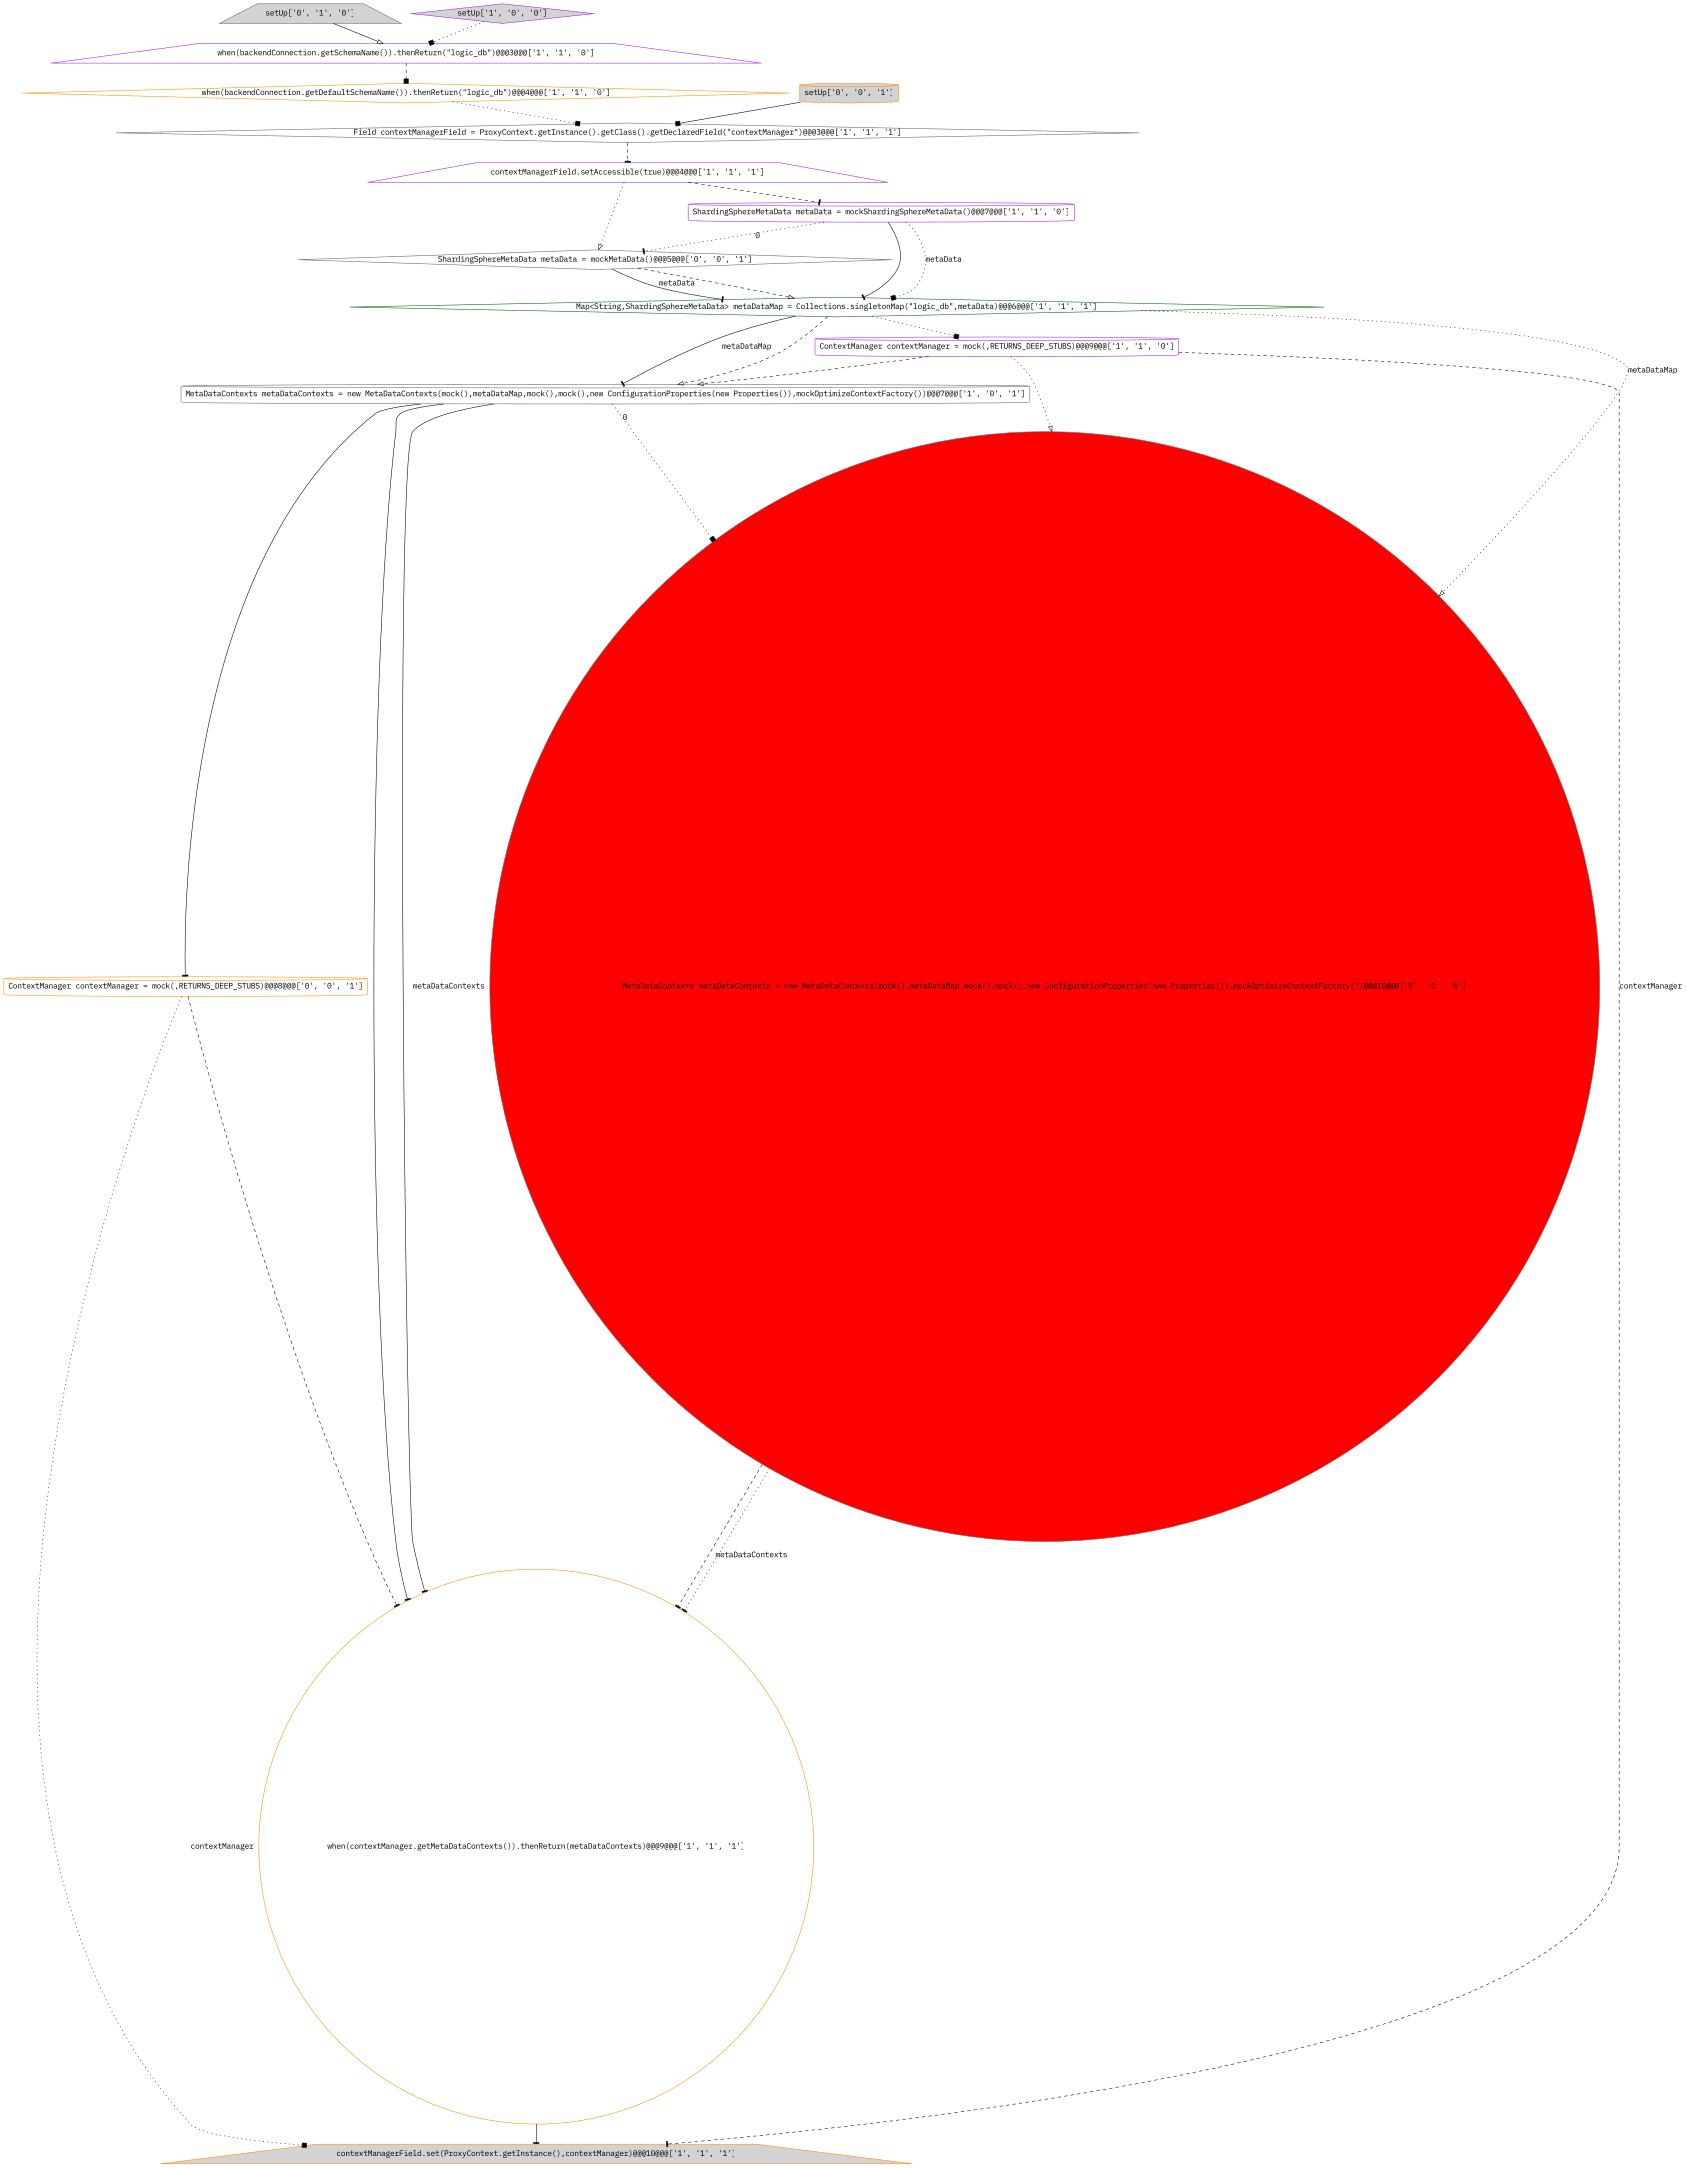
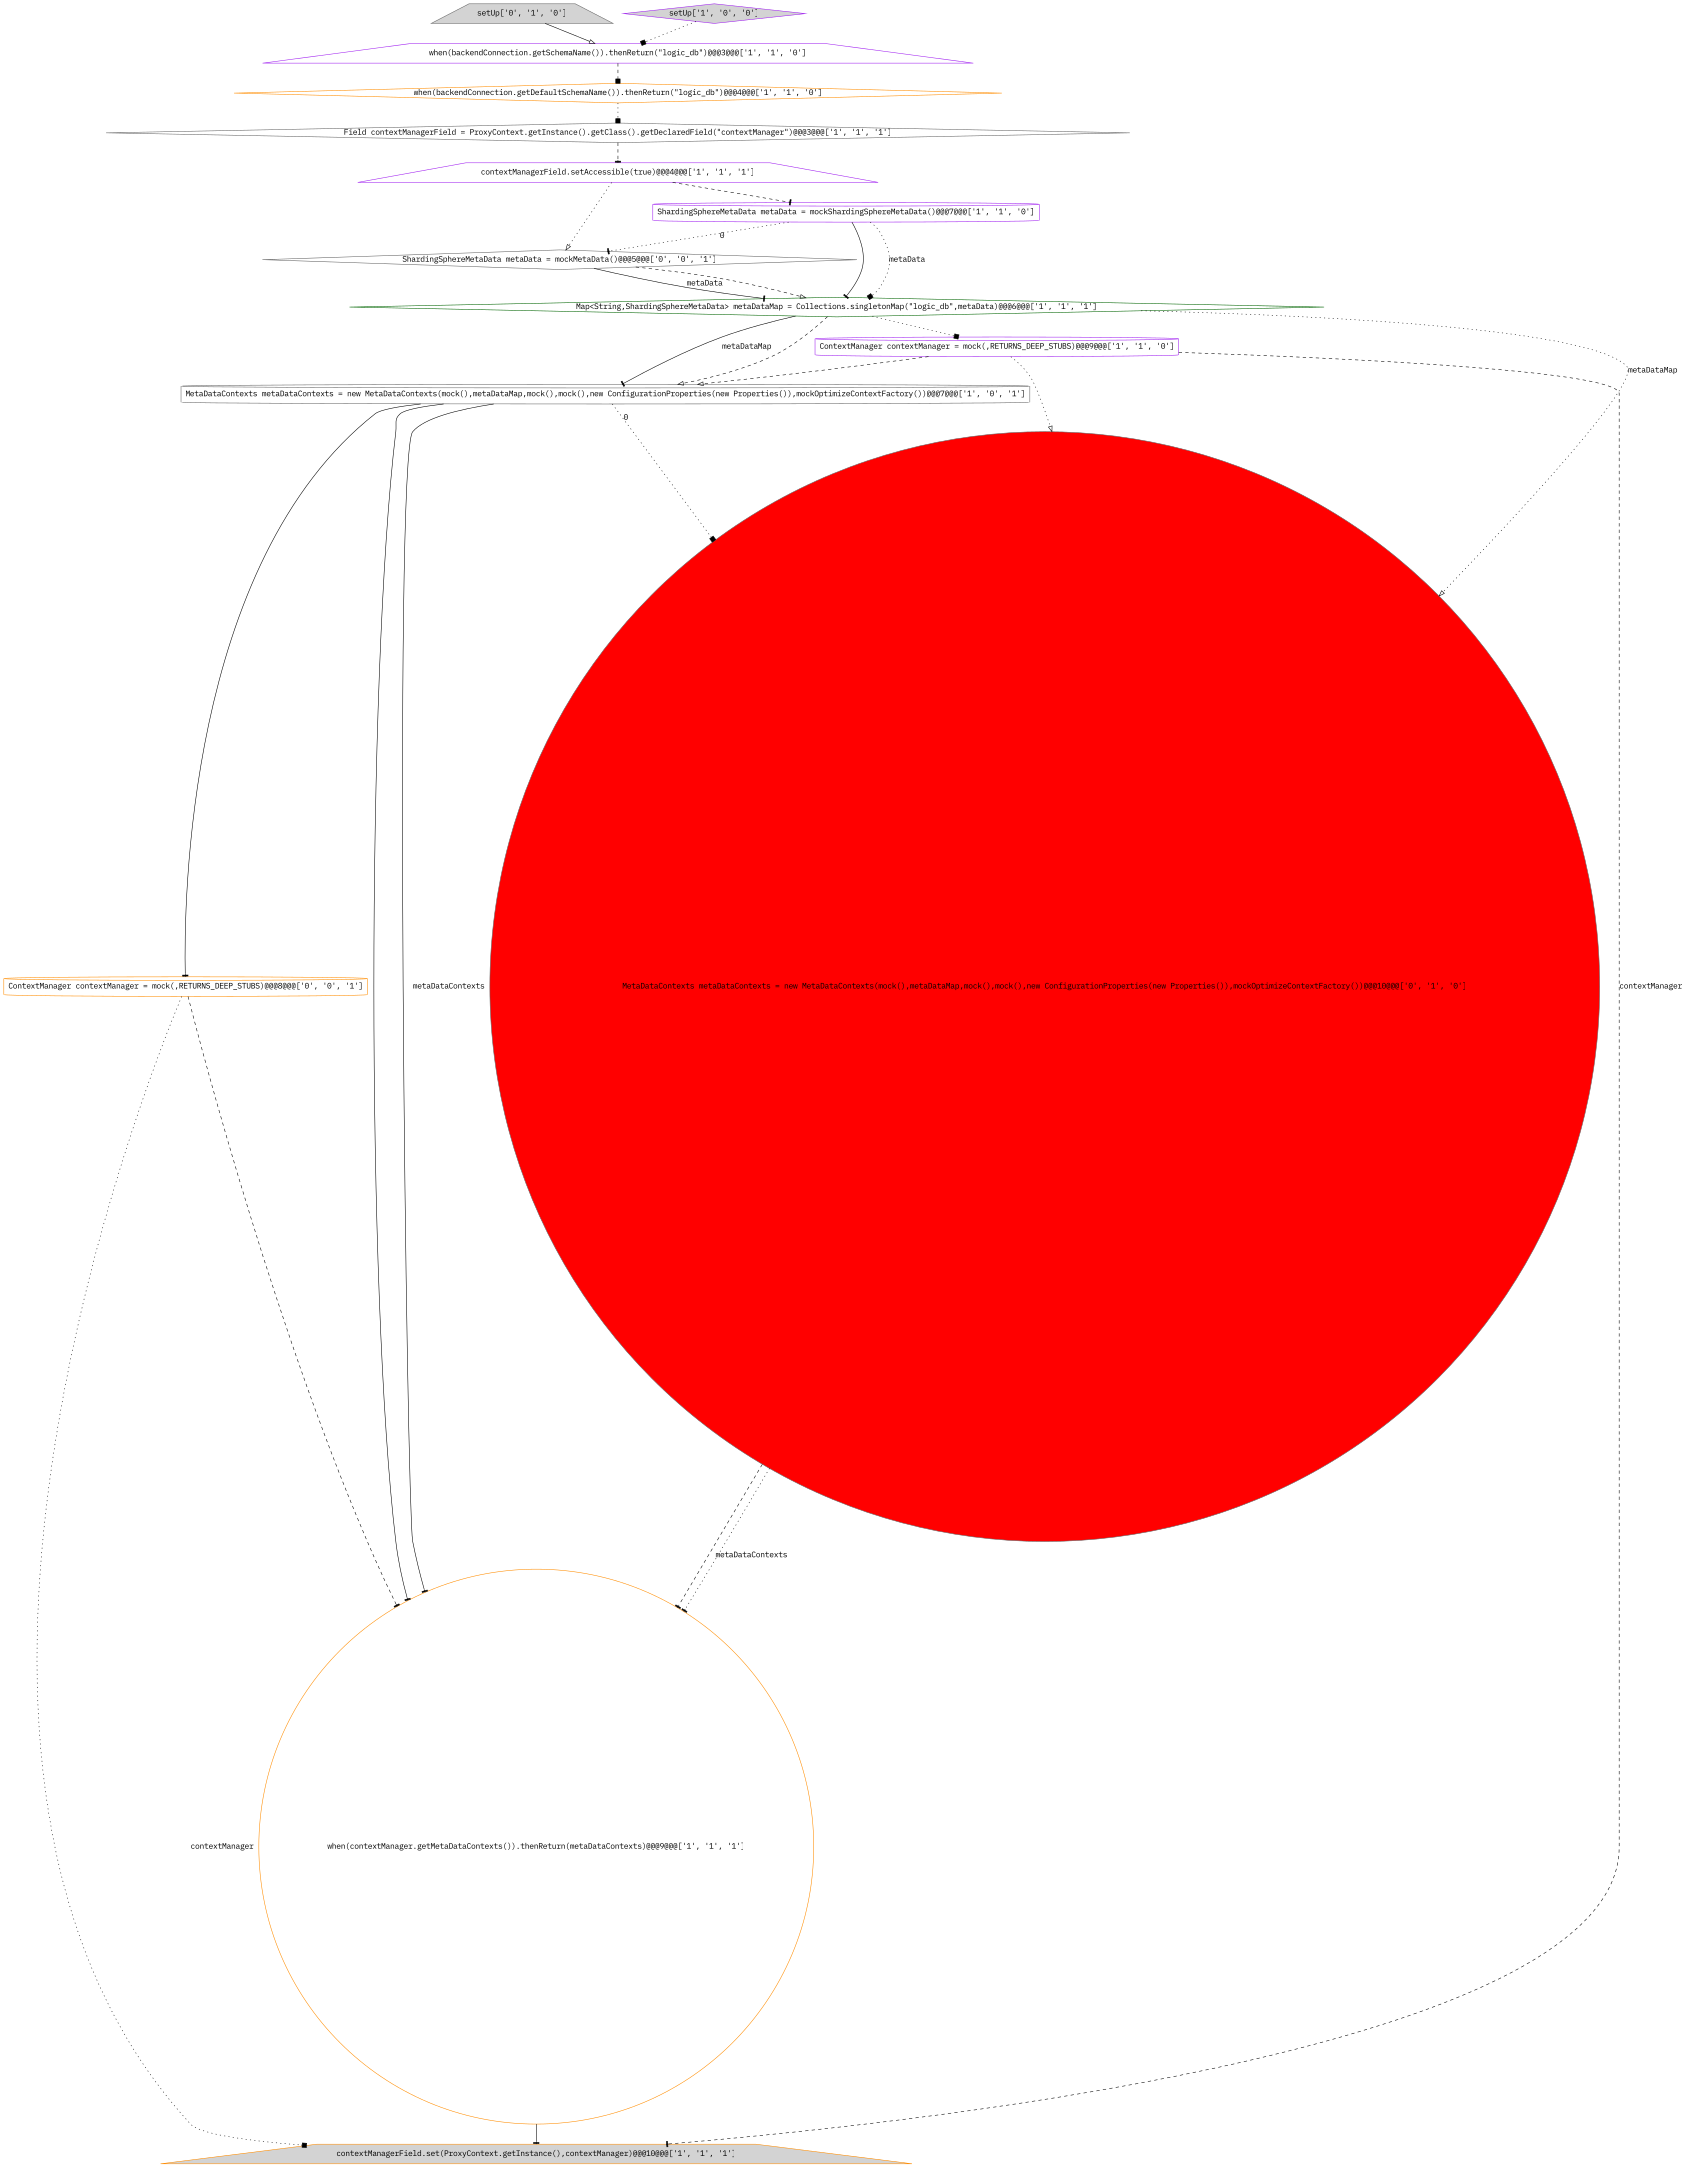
node "setUp['0', '0', '1']": removed
